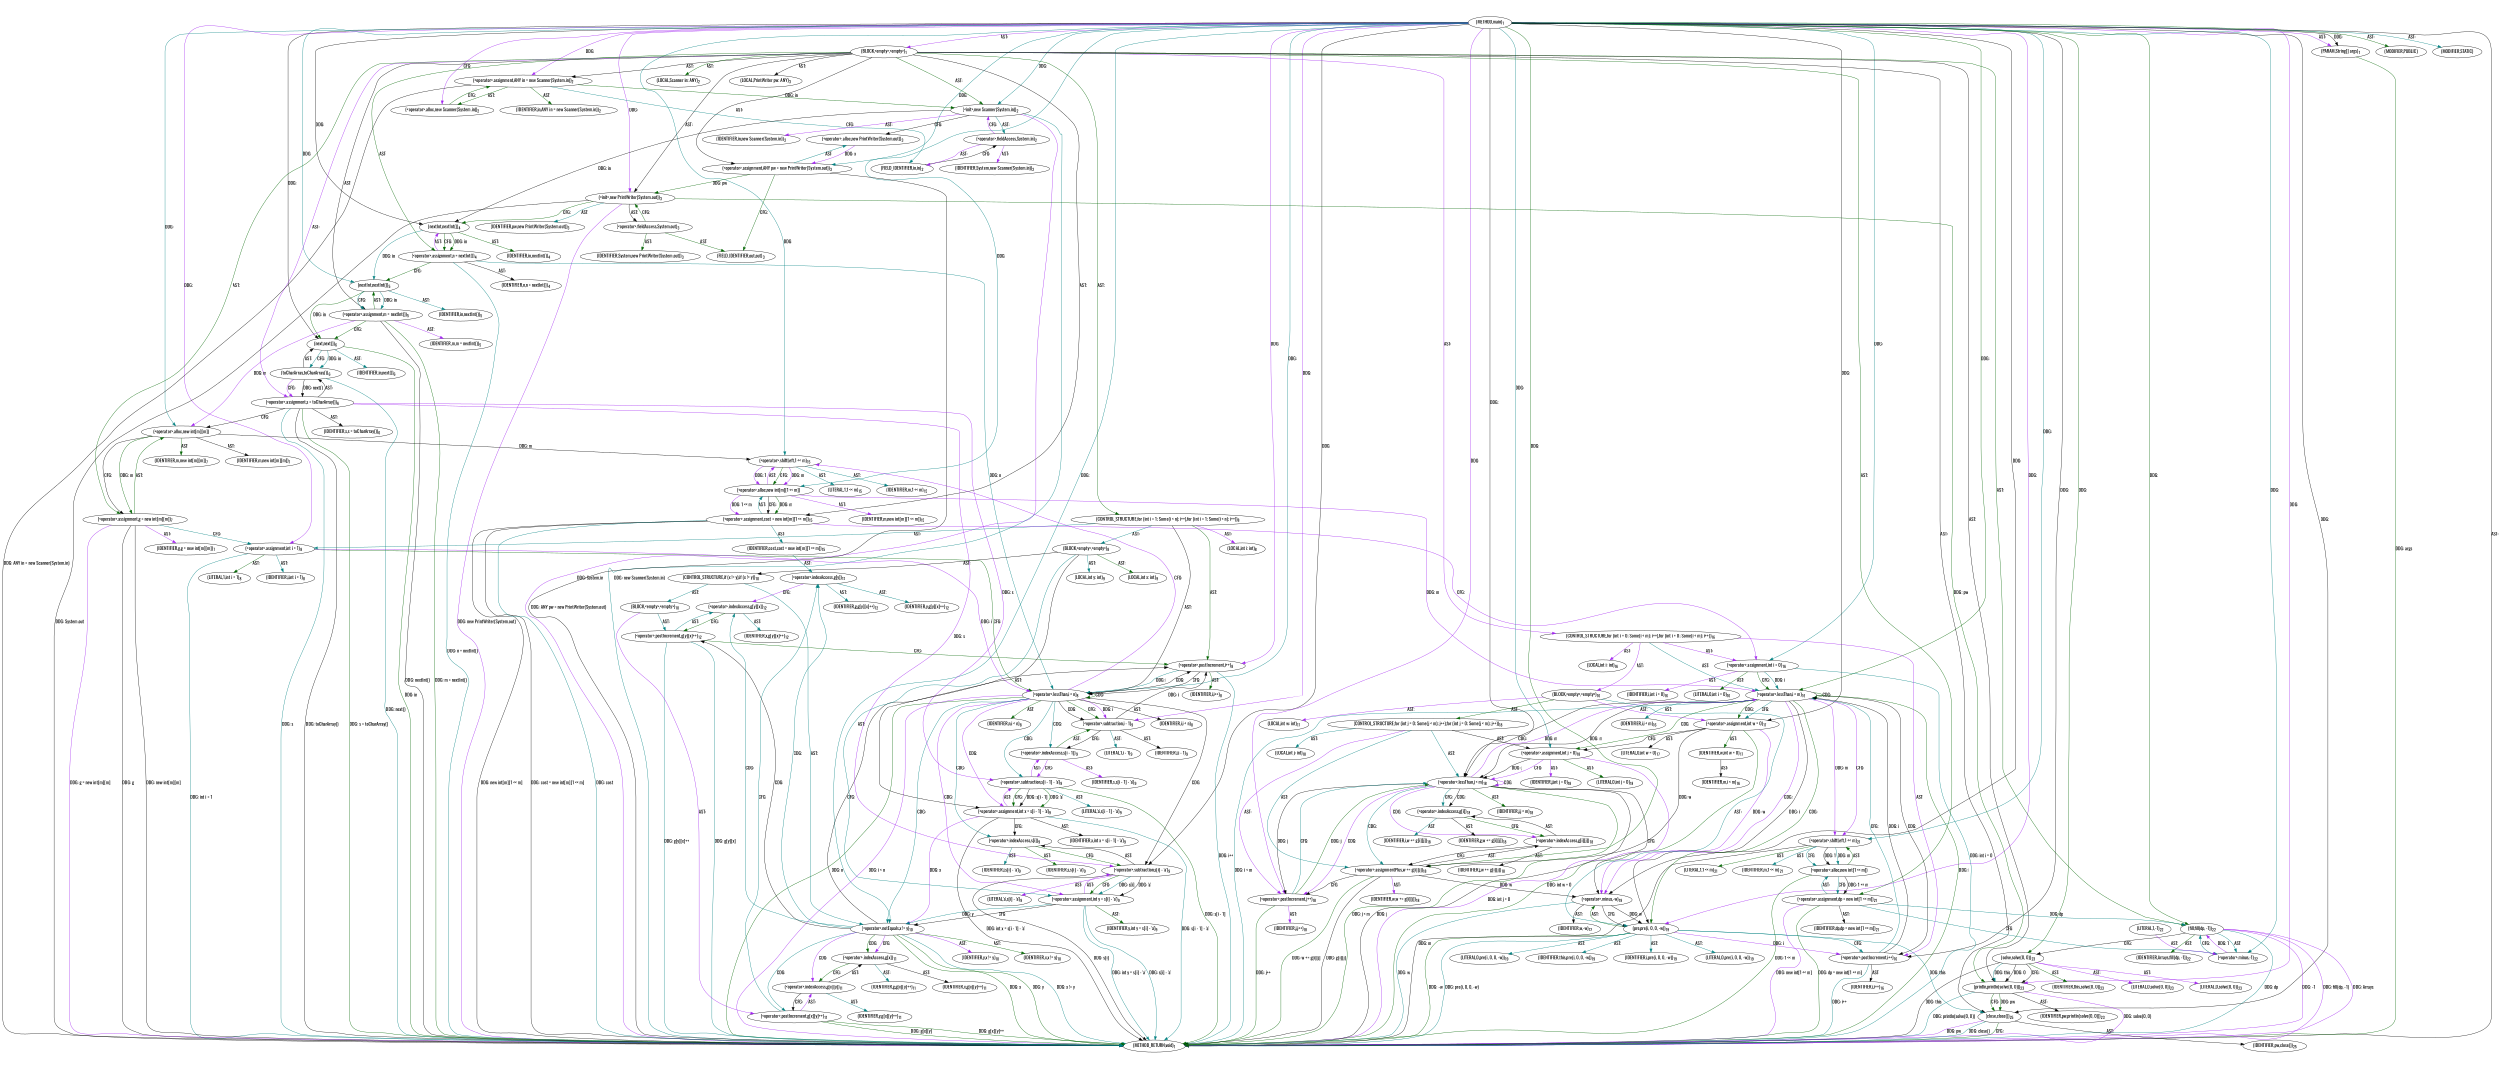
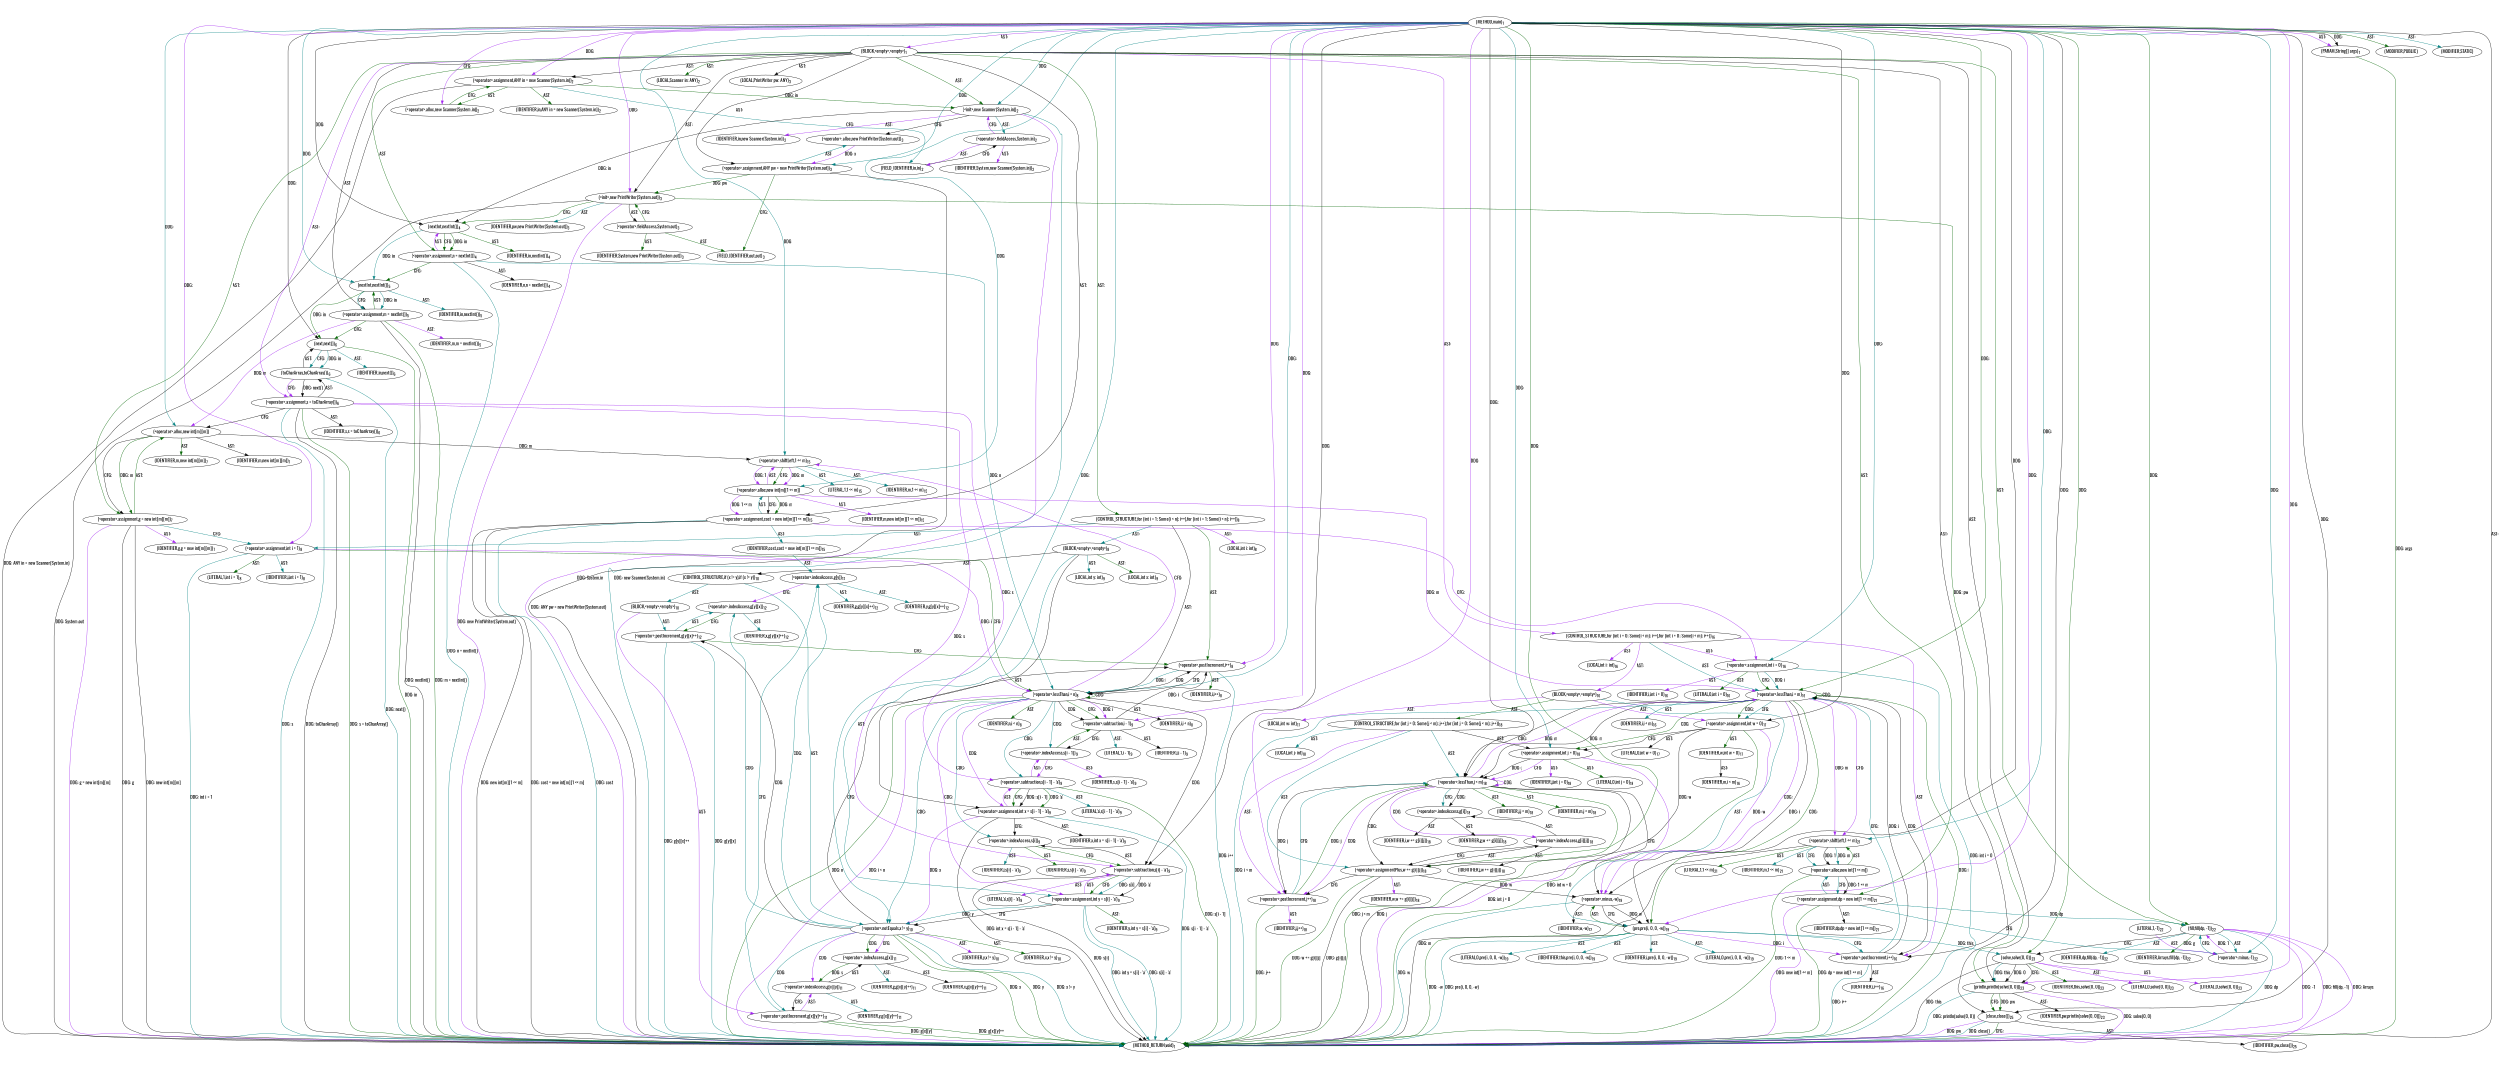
edge "(<operator>.lessThan,j < m)" -> "(<operator>.assignmentPlus,w += g[i][j])": color teal -> black
node "(IDENTIFIER,m,j < m)": added
edge "(<operator>.indexAccess,g[i])" -> "(IDENTIFIER,i,w += g[i][j])": color teal -> black
edge "(<operator>.indexAccess,g[i])" -> "(<operator>.indexAccess,g[i][j])": removed, label "CFG:"
edge "(pre,pre(i, 0, 0, -w))" -> "(close,close())": now "(pre,pre(i, 0, 0, -w))" -> "(solve,solve(0, 0))"
edge "(fill,fill(dp, -1))" -> "(IDENTIFIER,Arrays,fill(dp, -1))": label "AST: " -> "DDG: g"
node "(IDENTIFIER,dp,fill(dp, -1))": added
edge "(<operator>.indexAccess,g[x])" -> "(<operator>.indexAccess,g[x][y])": label "CFG: " -> "DDG: s"
